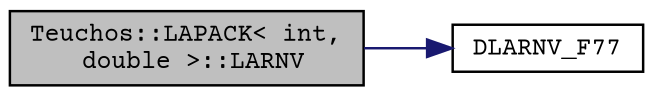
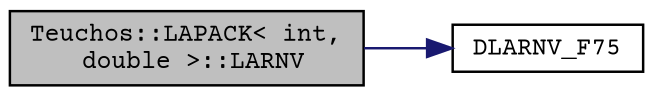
node "DLARNV_F77": label "DLARNV_F77" -> "DLARNV_F75"
